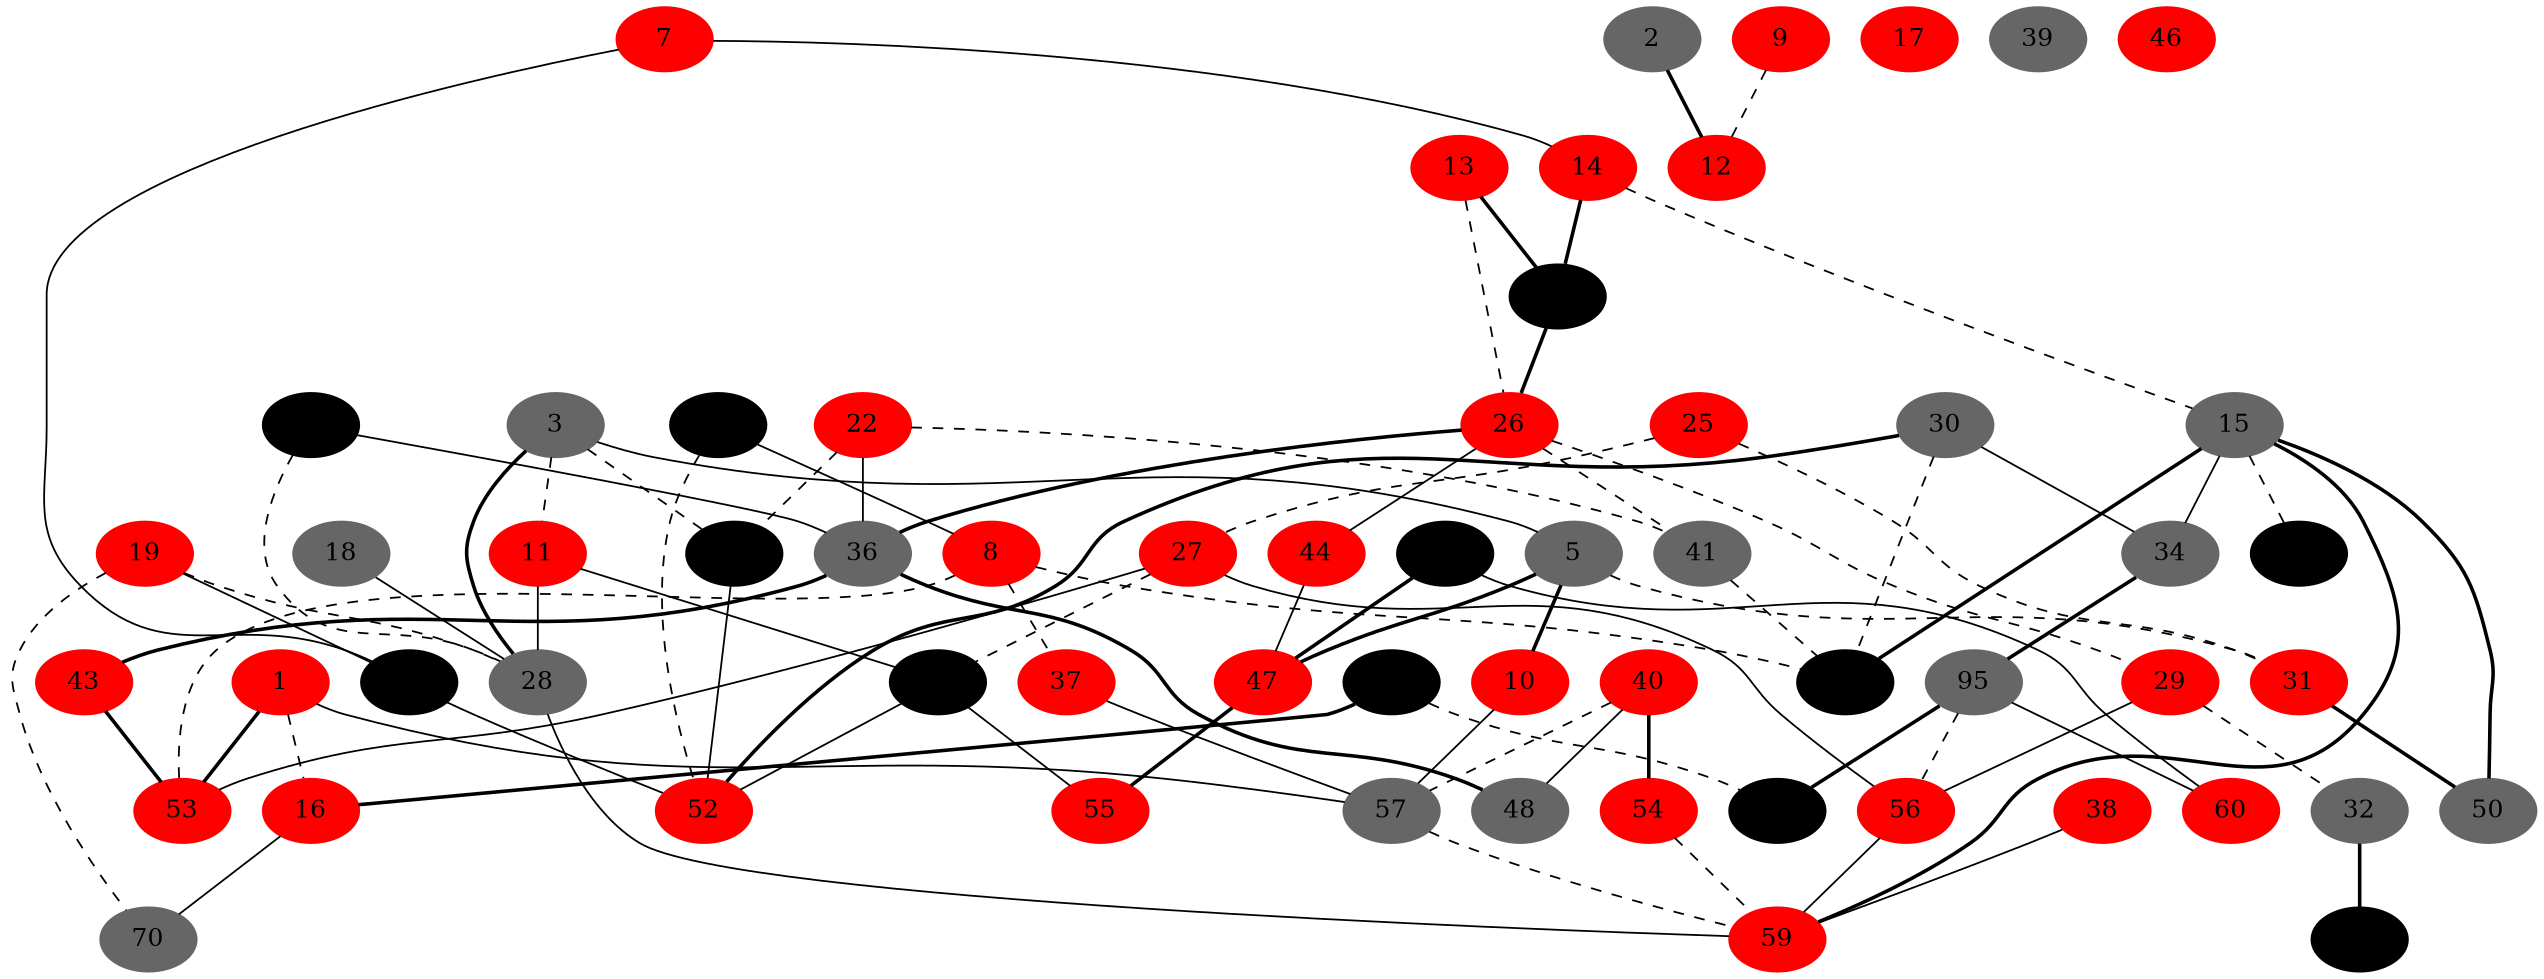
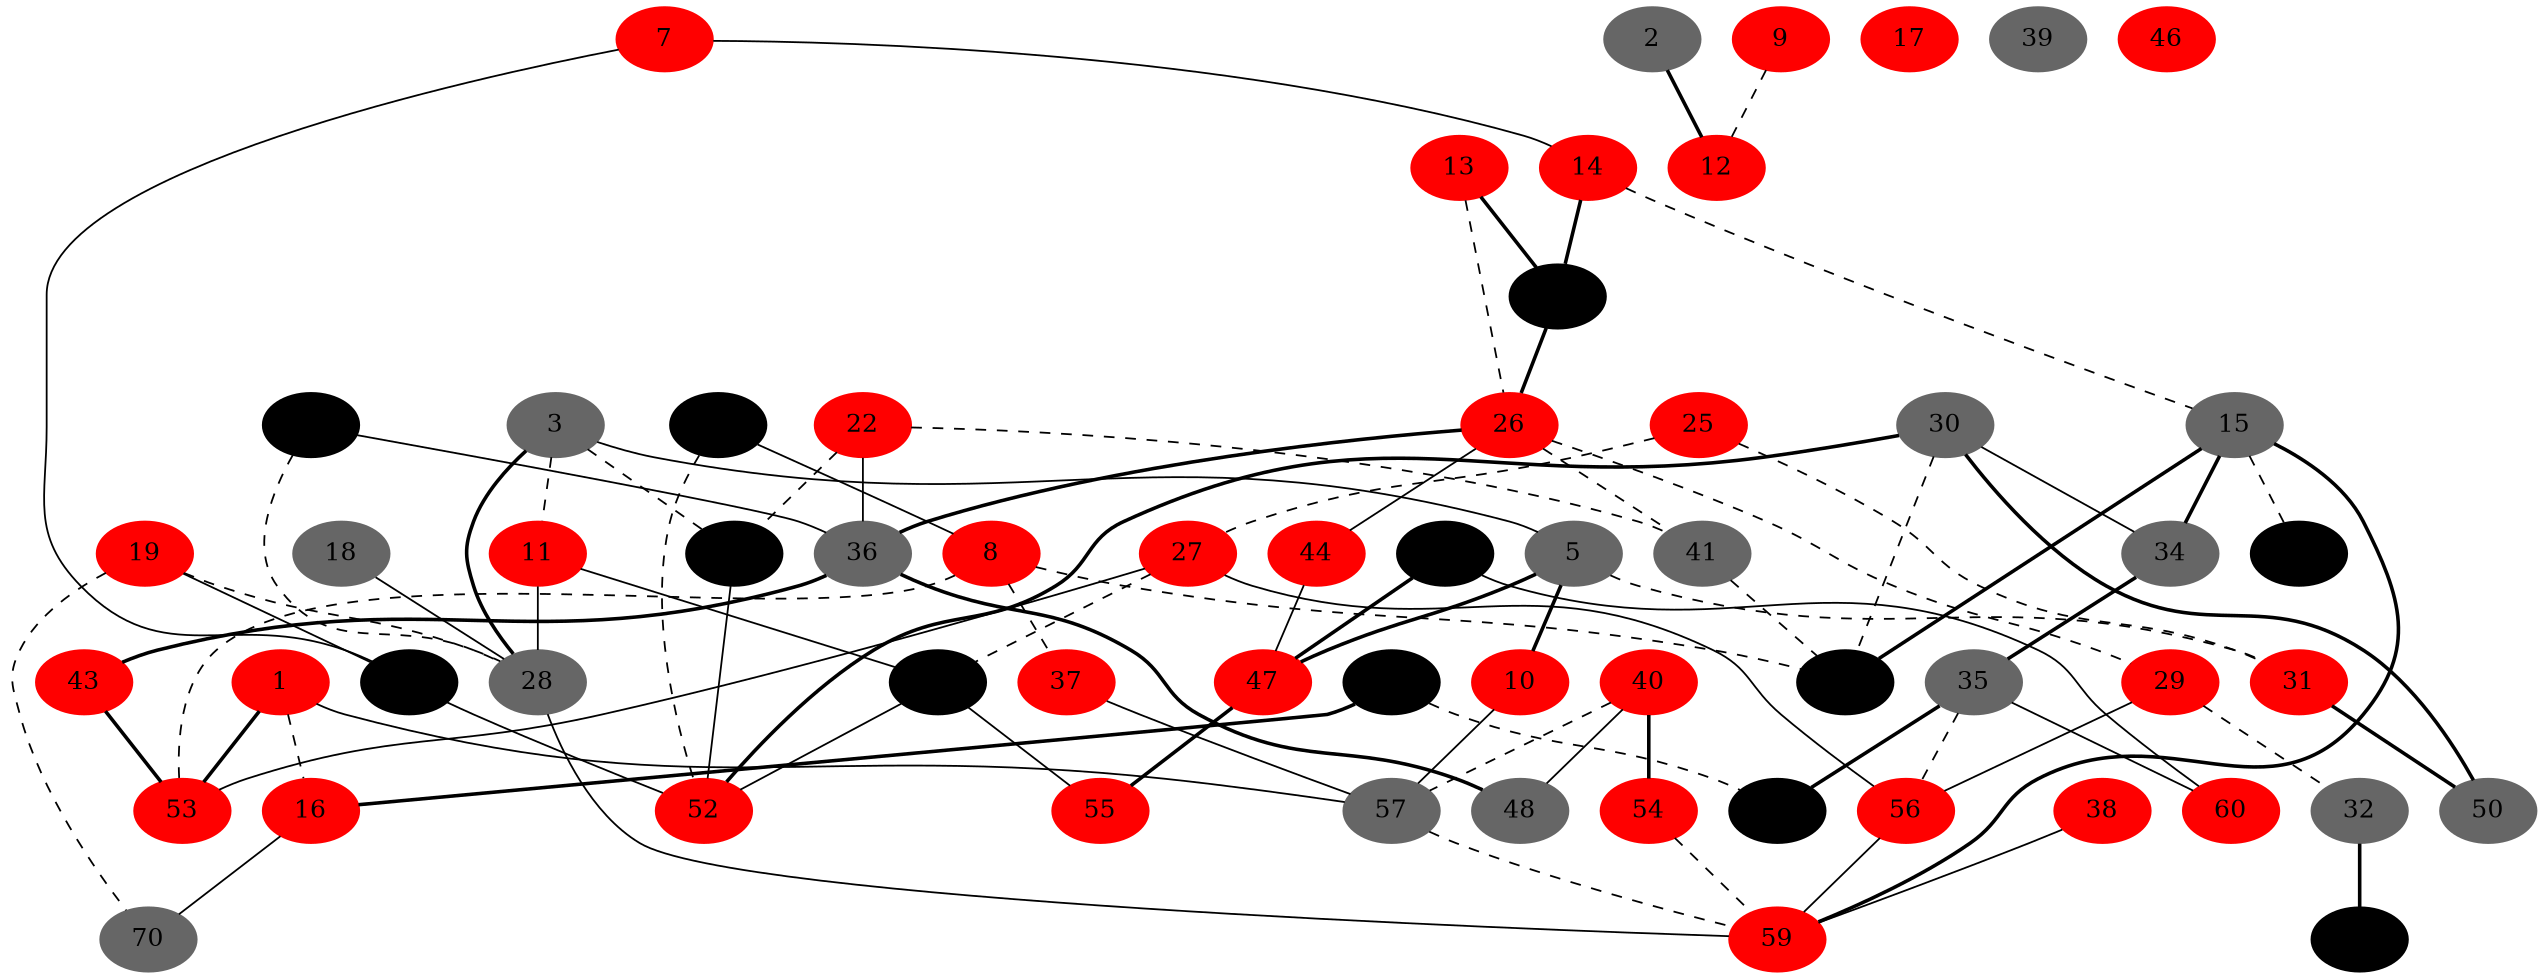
edge "15" -- "34": style solid -> bold
edge "15" -- "50": now "30" -- "50"
node "95": label "95" -> "35"
